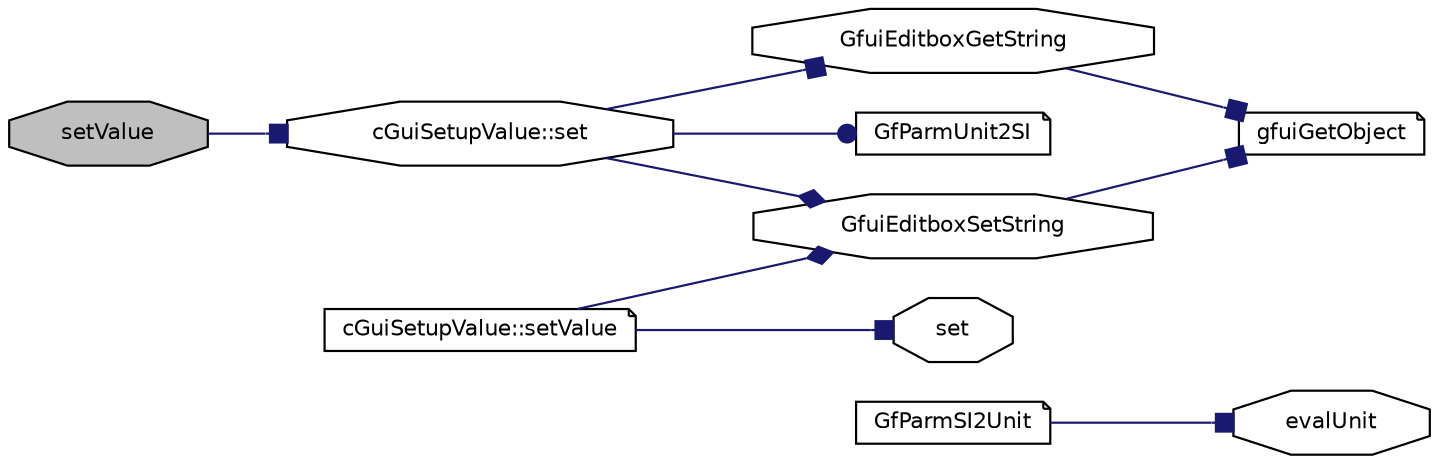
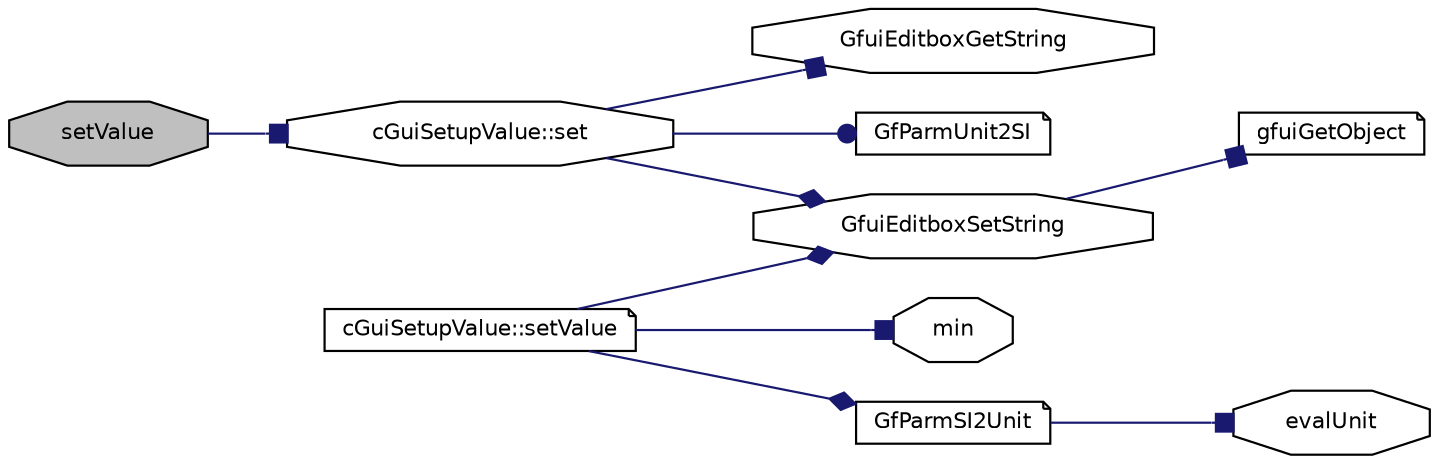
edge "GfuiEditboxGetString" -> "gfuiGetObject": removed
node "set": label "set" -> "min"
edge "cGuiSetupValue::setValue" -> "GfParmSI2Unit": added
